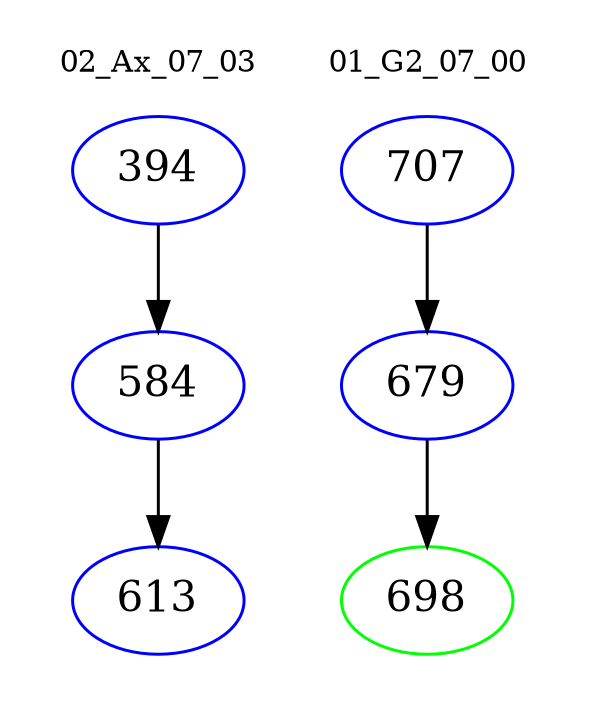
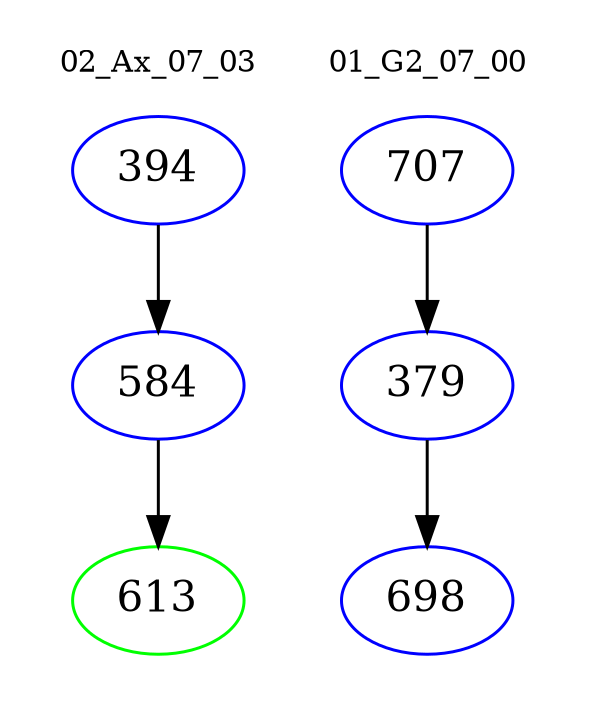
node "679": label "679" -> "379"
node "613": color blue -> green
node "698": color green -> blue
